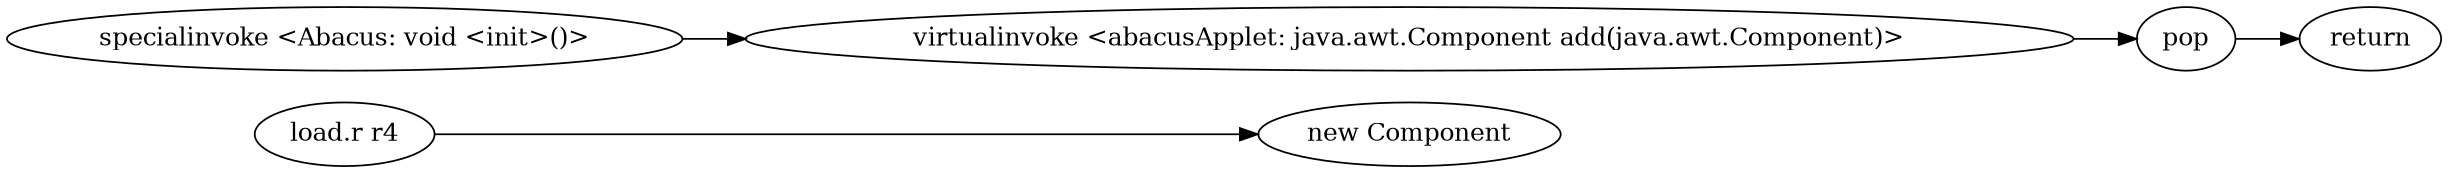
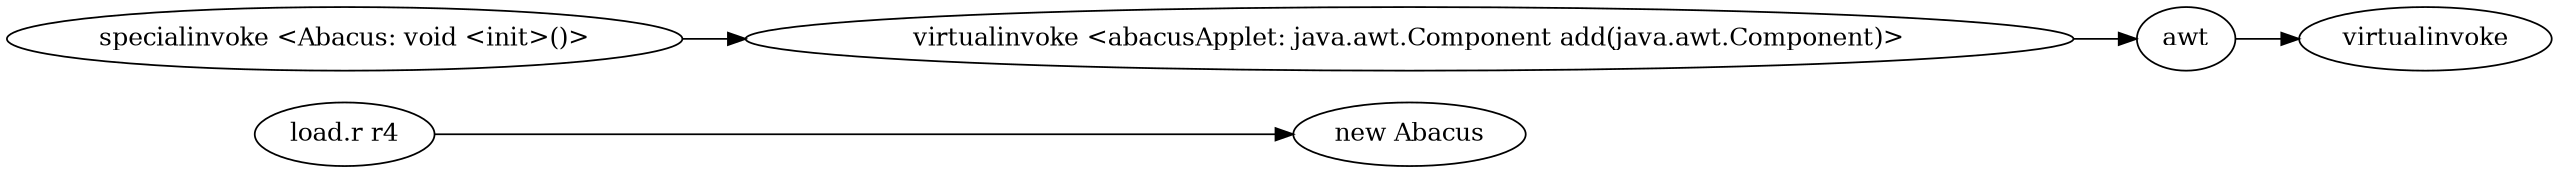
node "pop": label "pop" -> "awt"
node "return": label "return" -> "virtualinvoke"
node "new Component": label "new Component" -> "new Abacus"
